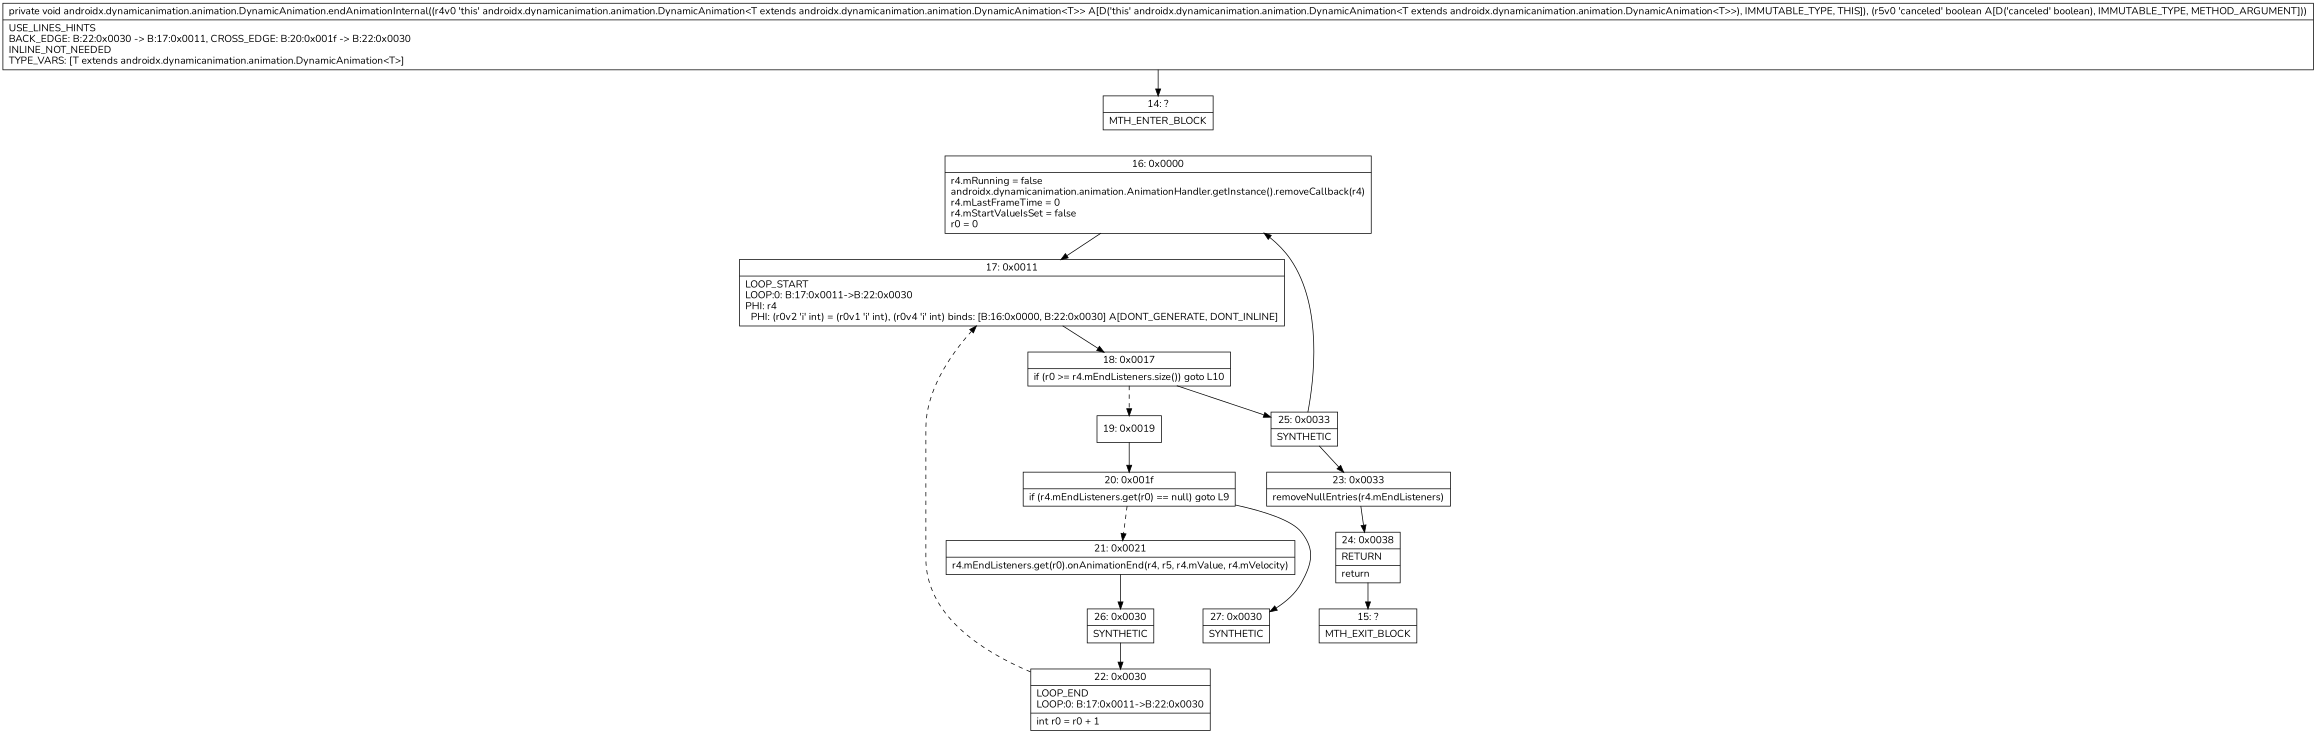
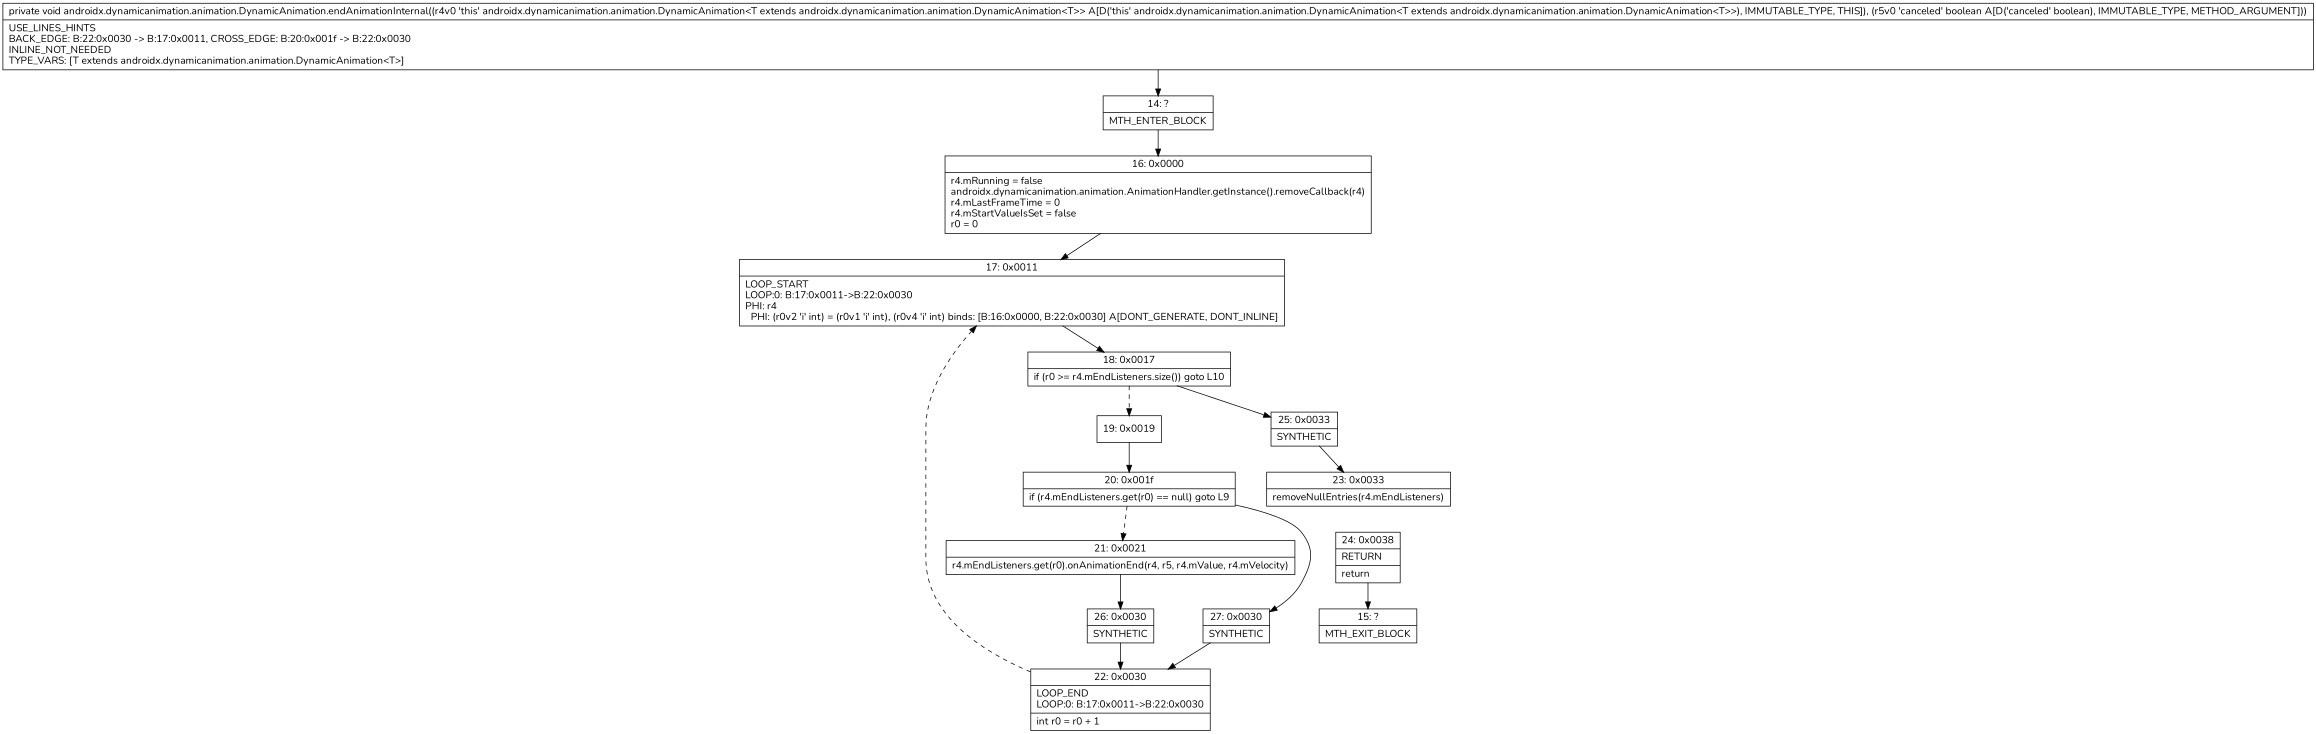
edge "25: 0x0033" -> "16: 0x0000": now "14: ?" -> "16: 0x0000"
edge "23: 0x0033" -> "24: 0x0038": removed
edge "27: 0x0030" -> "22: 0x0030": added
